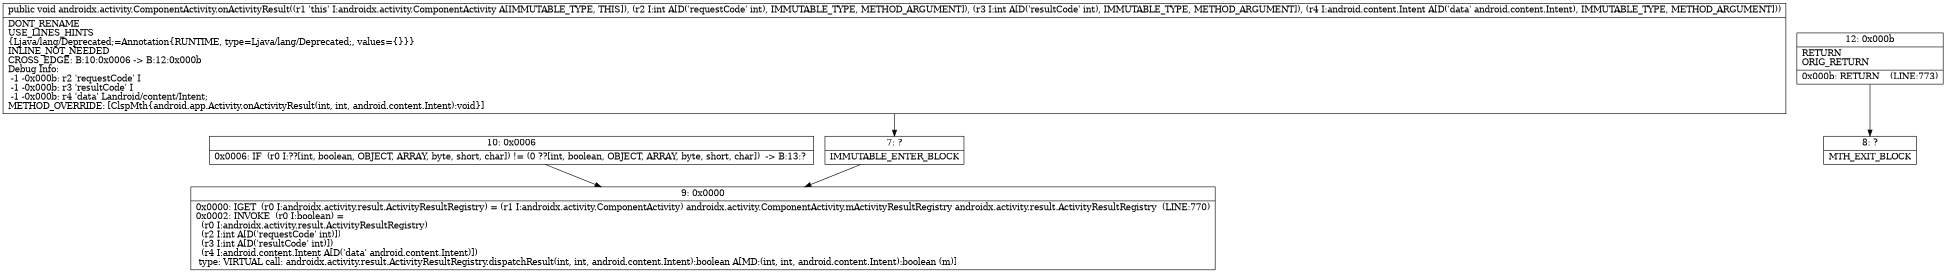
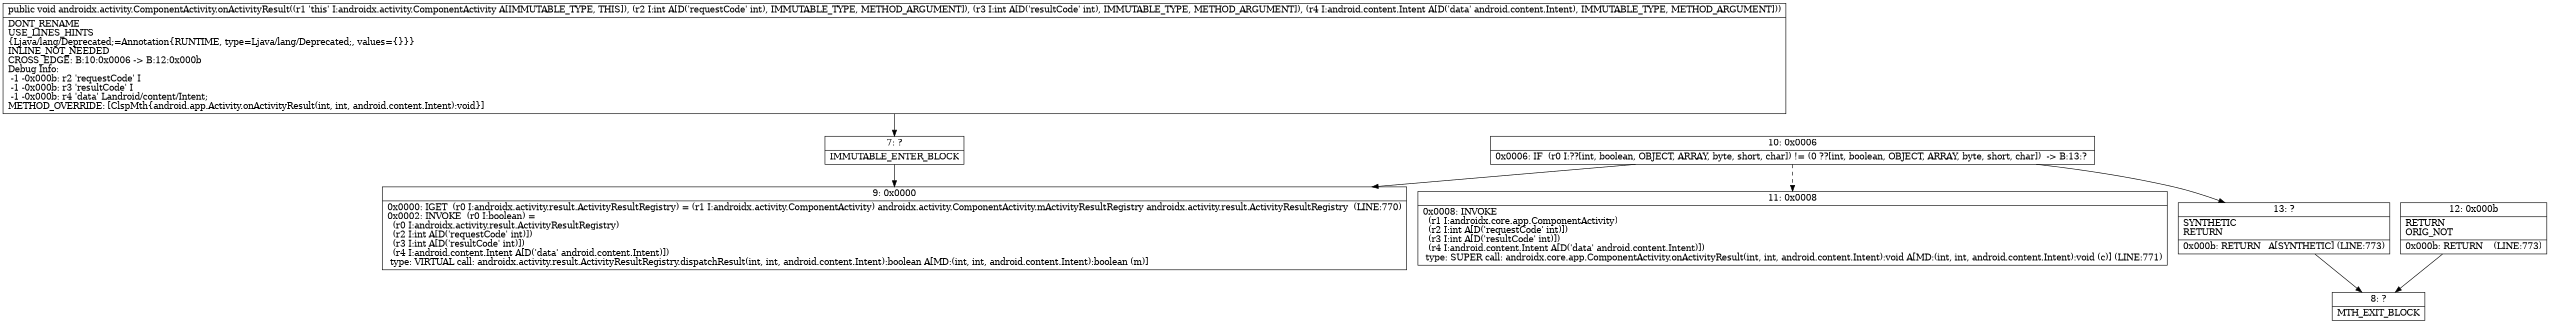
node "12: 0x000b": text "ORIG_RETURN" -> "ORIG_NOT"
node "11: 0x0008": added
node "13: ?": added
